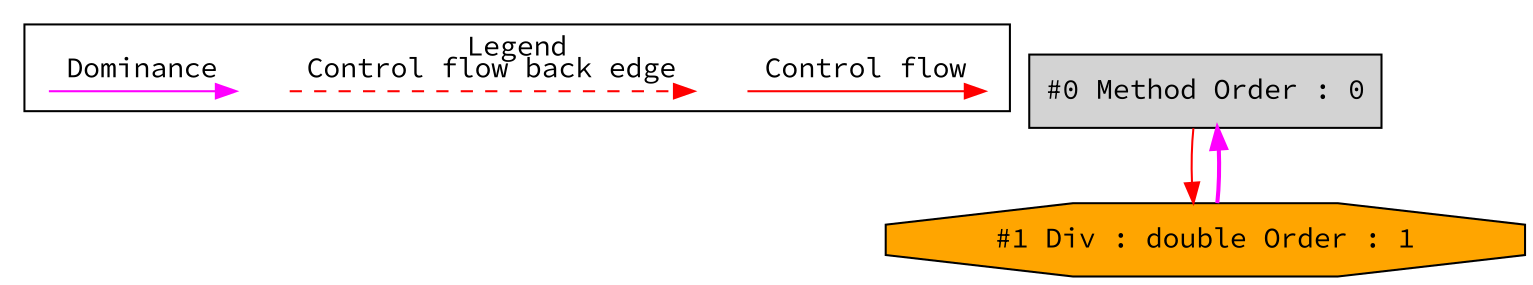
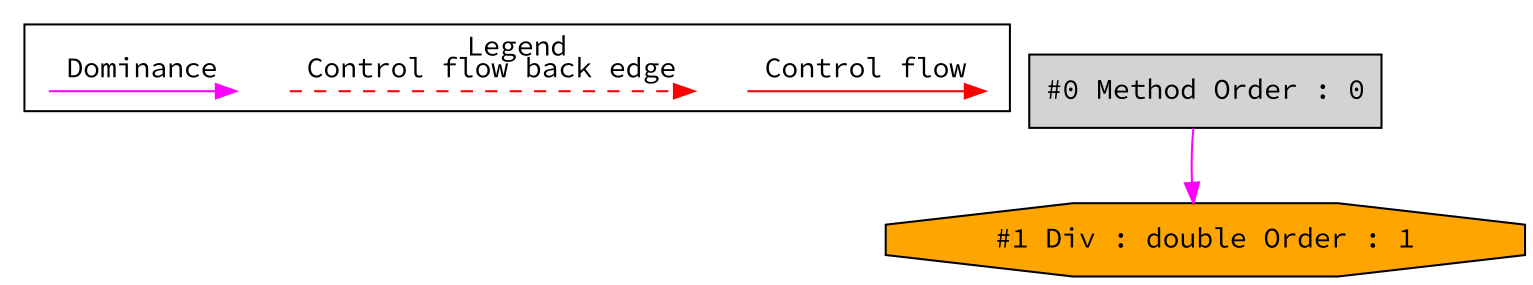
edge "#0 Method Order : 0" -> "#1 Div : double Order : 1": color red -> fuchsia
edge "#1 Div : double Order : 1" -> "#0 Method Order : 0": removed
